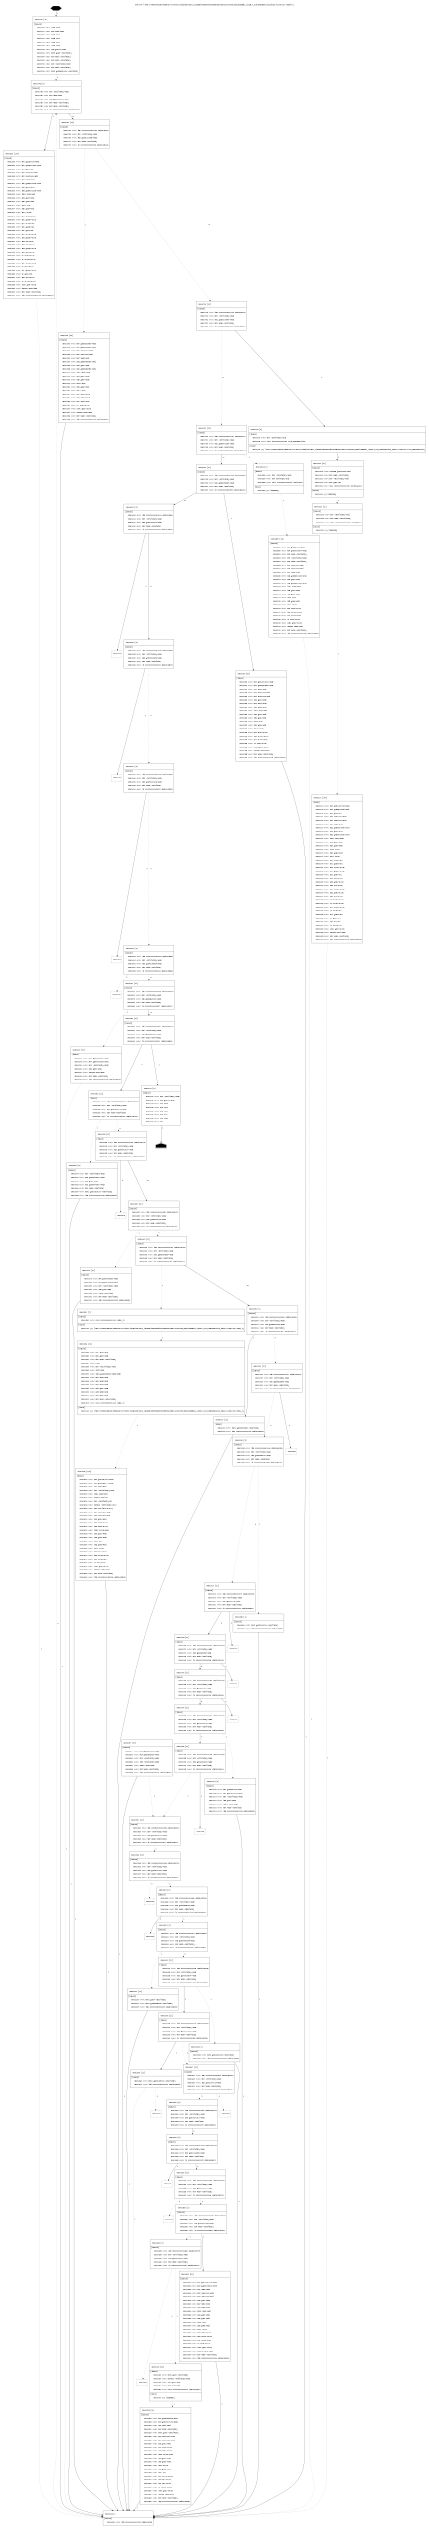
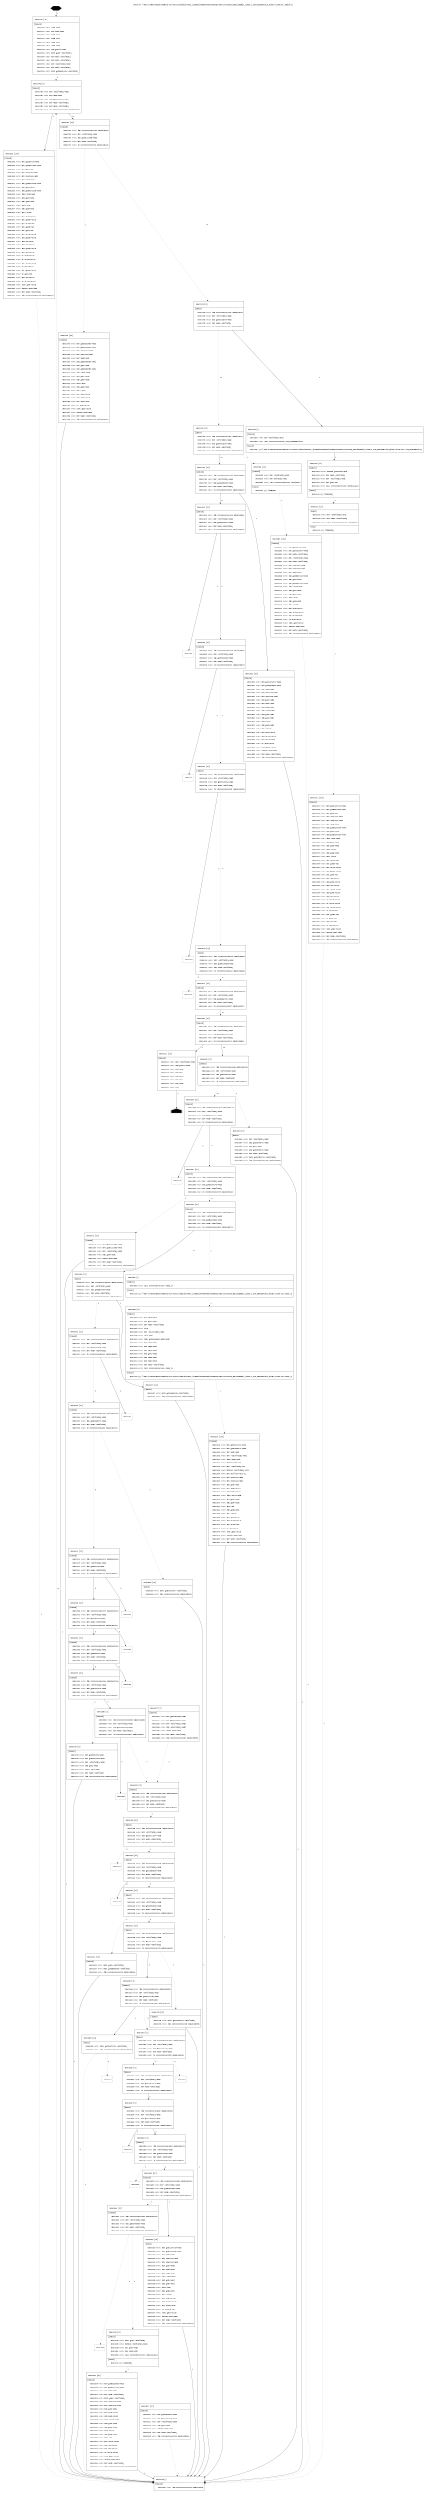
edge "0x401873 [25]" -> "0x401b07 [27]": removed, label "1"
edge "0x401d77 [27]" -> "0x40233e [5]": removed, label "2"
